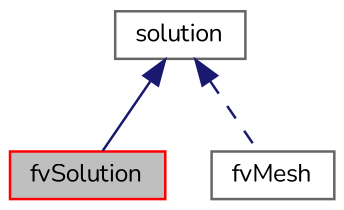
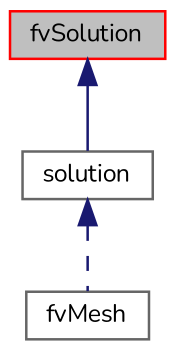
edge "fvSolution" -> "solution": reversed
